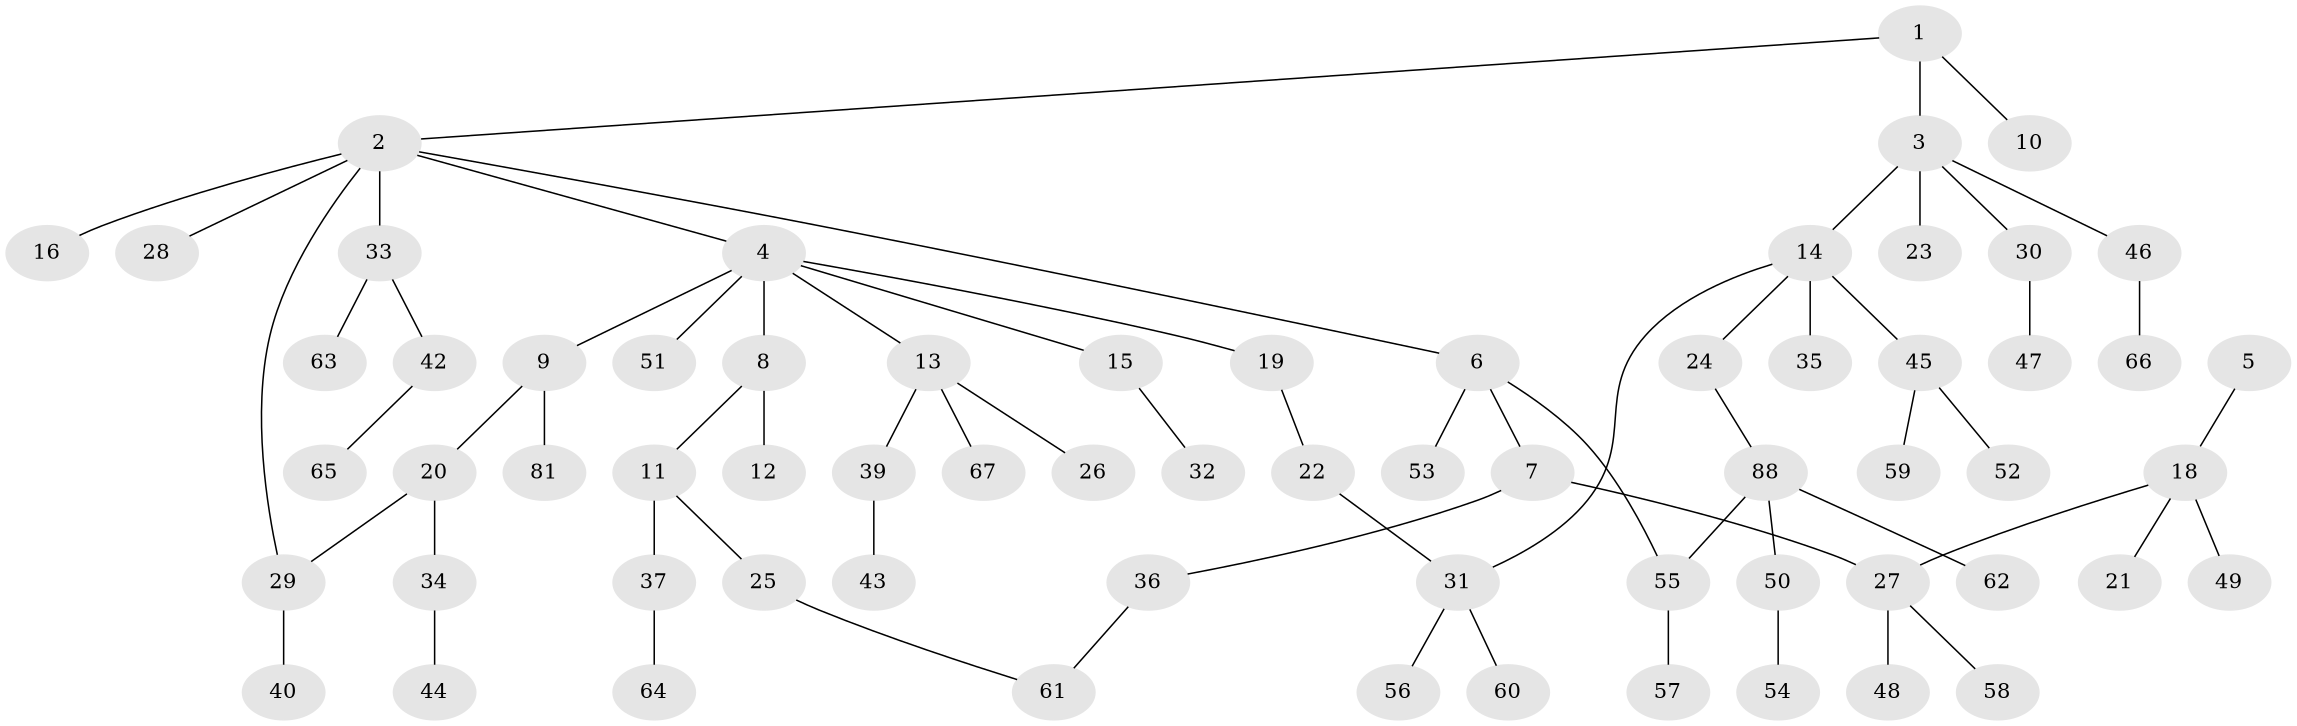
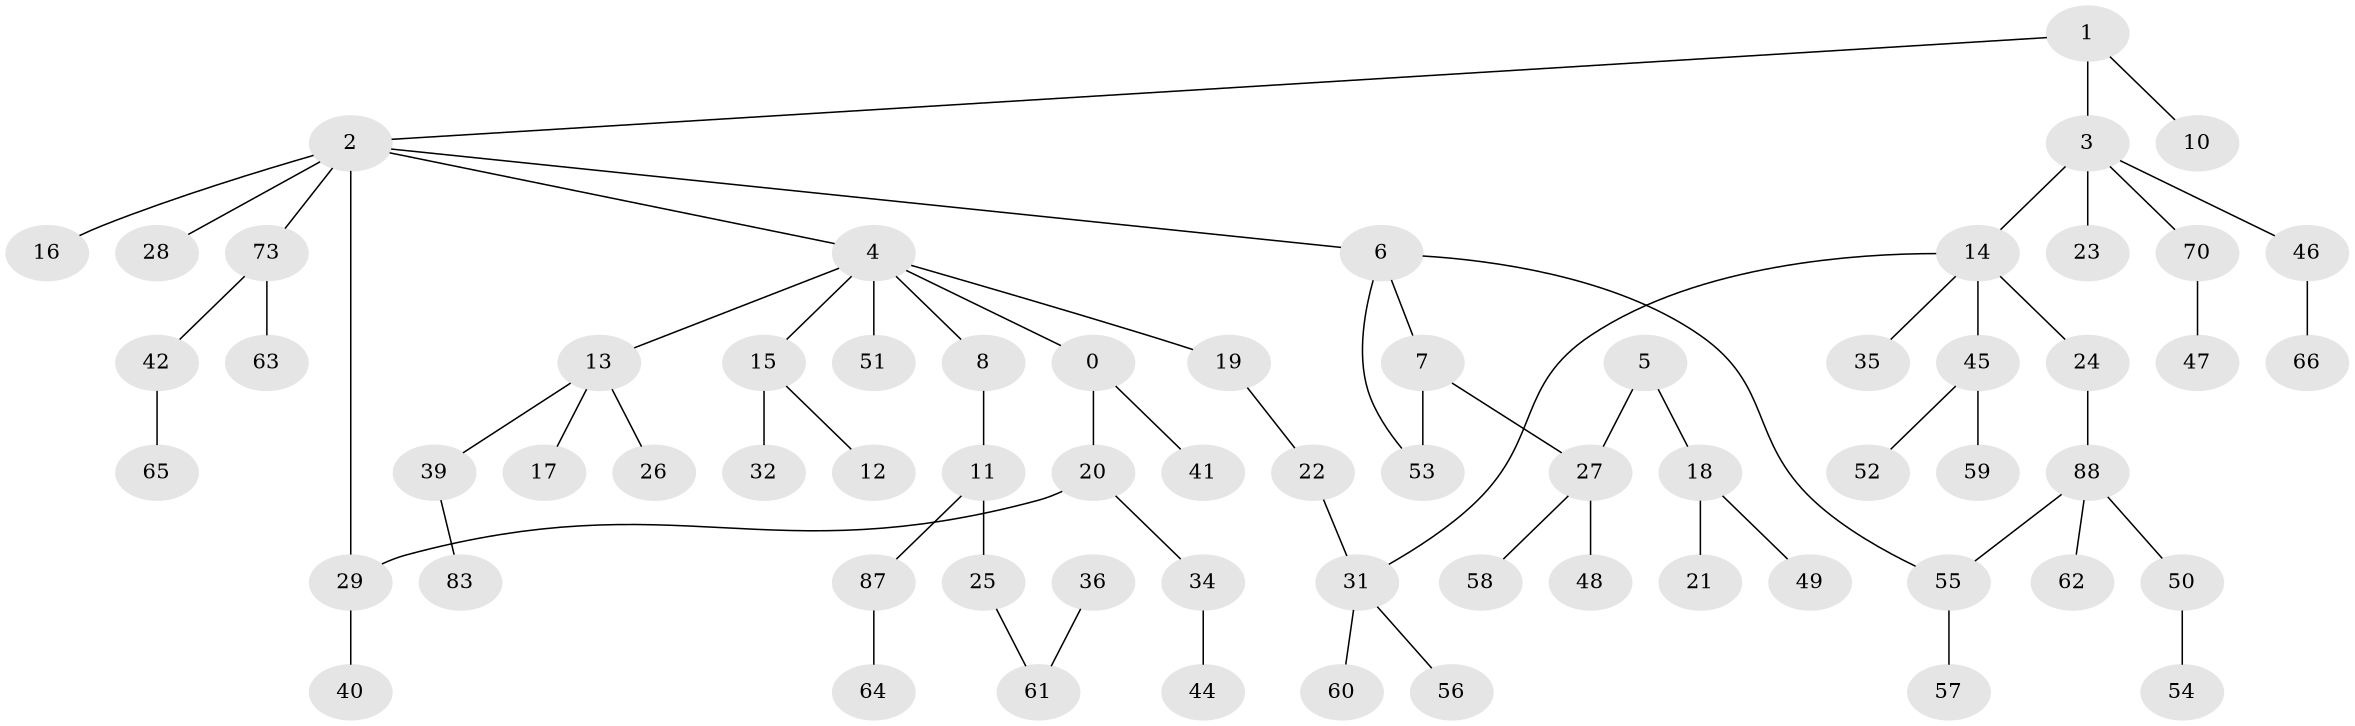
node "33": label "33" -> "73"
node "30": label "30" -> "70"
node "9": label "9" -> "0"
edge "8" -- "12": now "15" -- "12"
node "81": label "81" -> "41"
node "67": label "67" -> "17"
edge "18" -- "27": now "5" -- "27"
edge "7" -- "36": now "7" -- "53"
node "37": label "37" -> "87"
node "43": label "43" -> "83"
